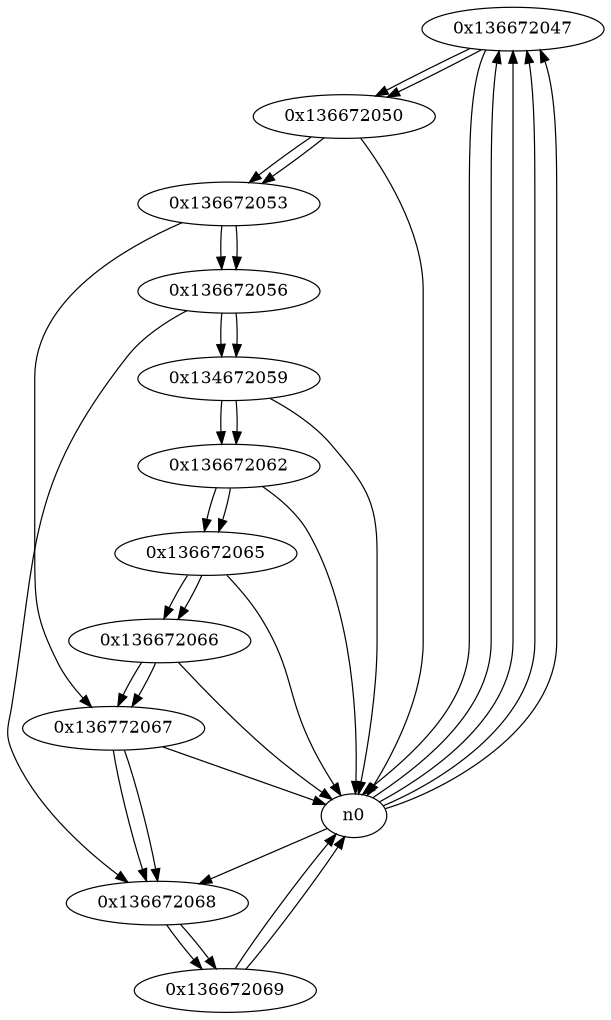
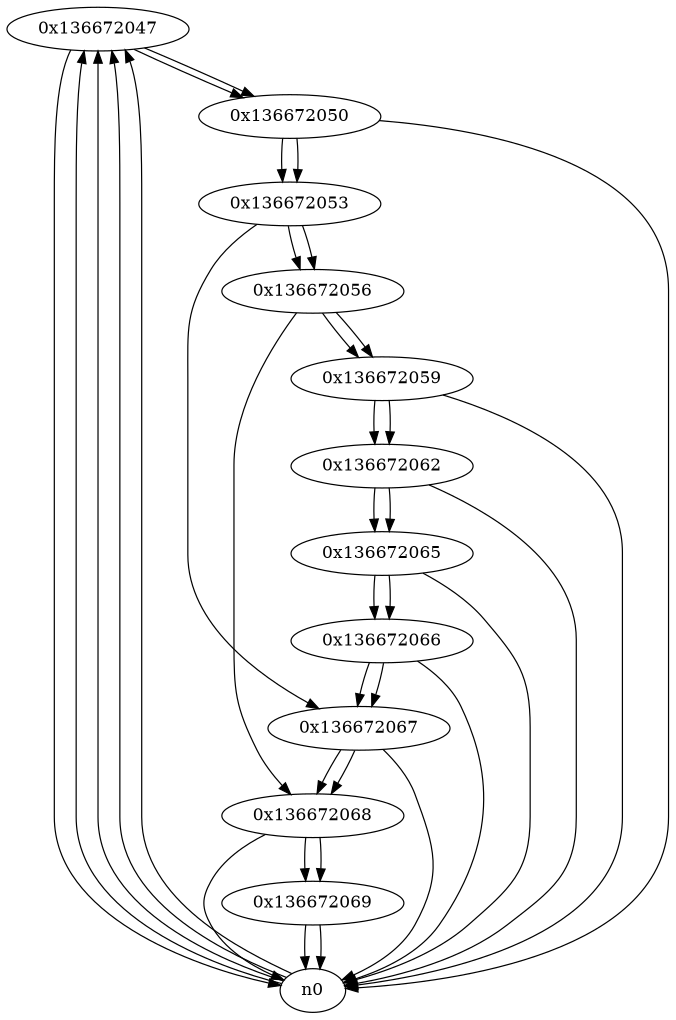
node "0x134672059": label "0x134672059" -> "0x136672059"
node "0x136772067": label "0x136772067" -> "0x136672067"
edge "n0" -> "0x136672068": reversed
